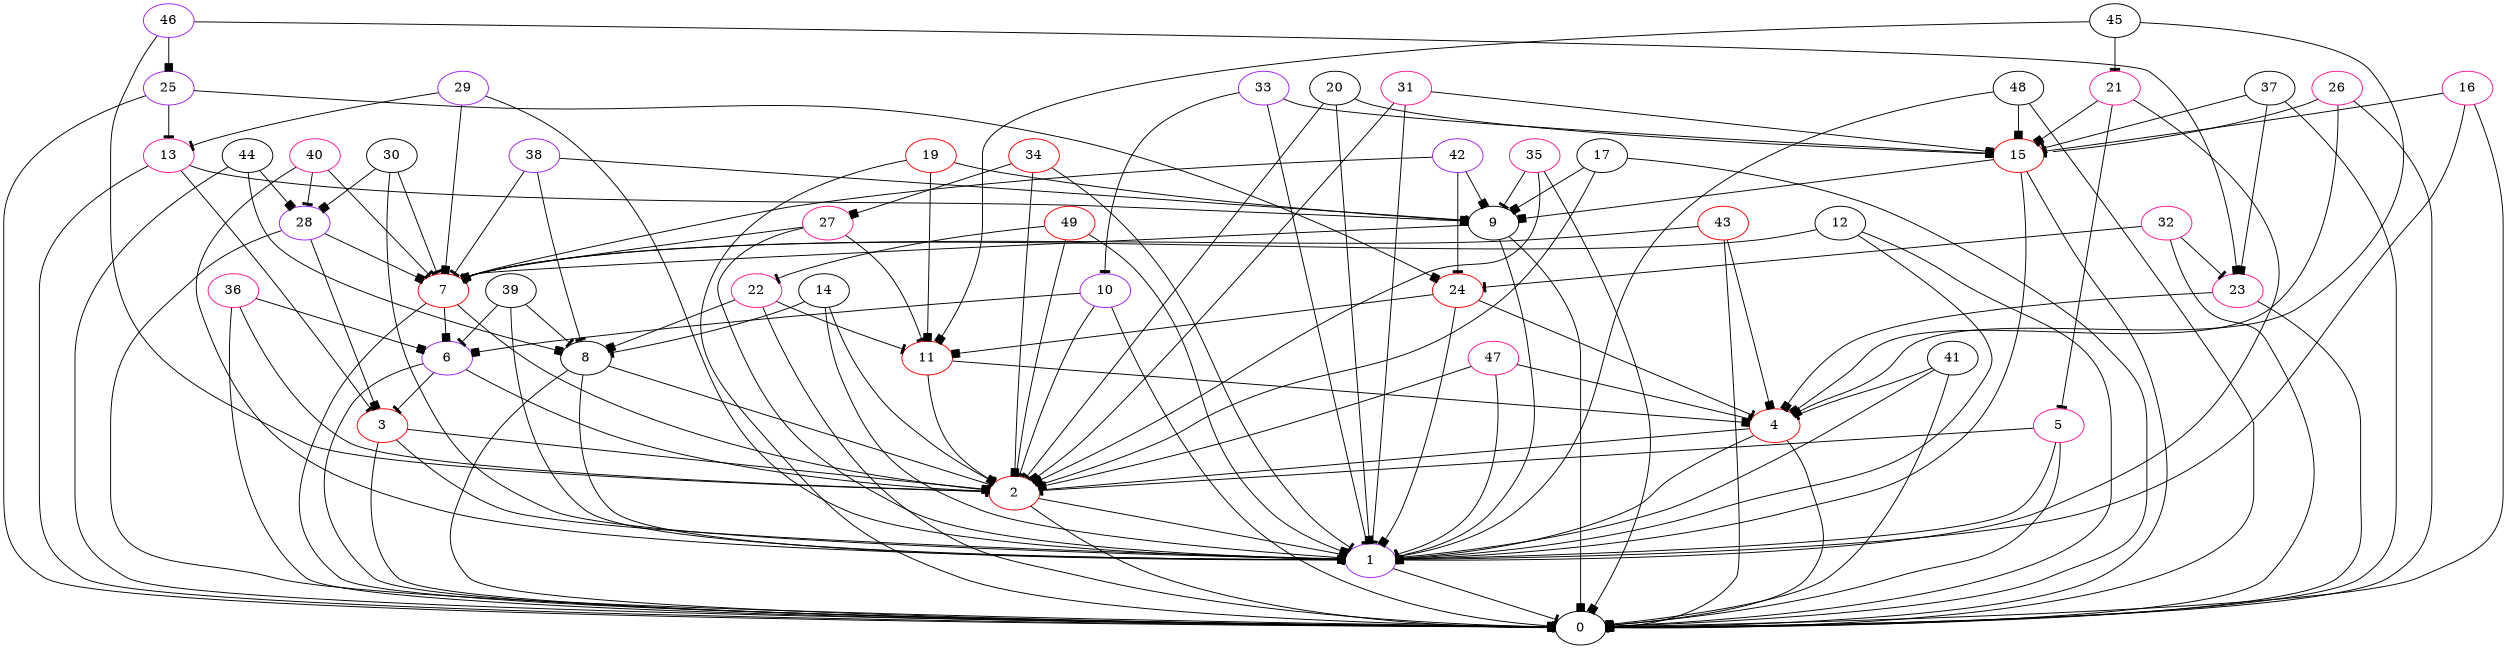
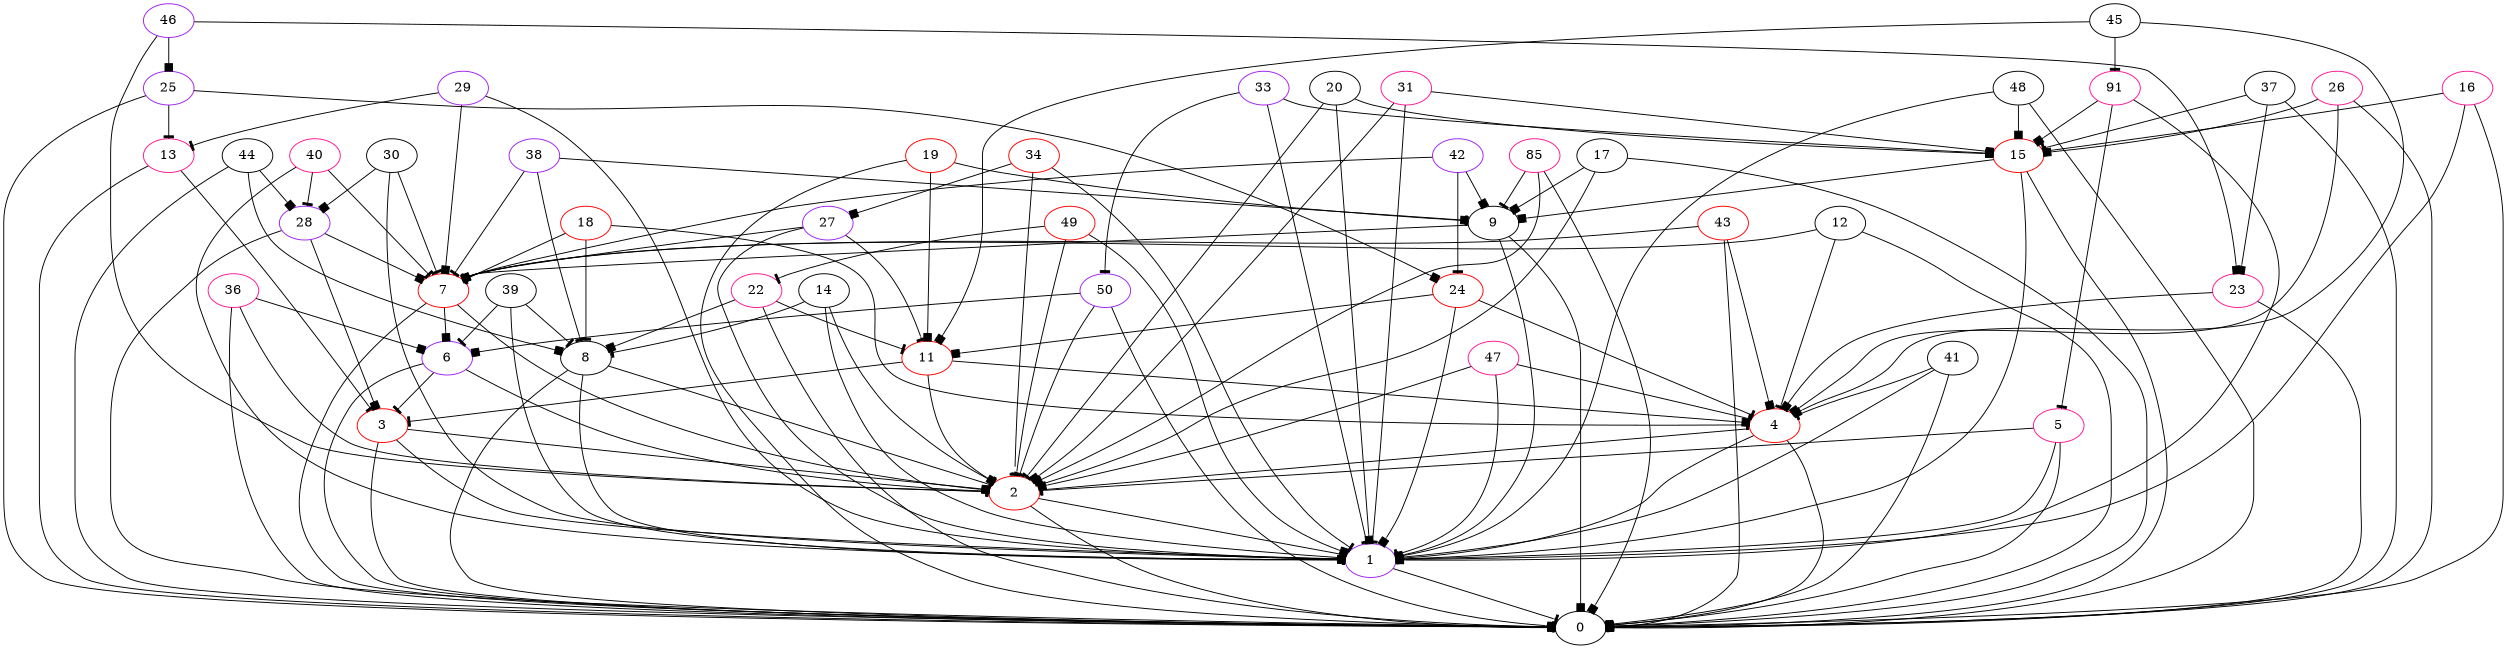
node "21": label "21" -> "91"
edge "26" -> "15": arrowhead tee -> box
node "35": label "35" -> "85"
edge "13" -> "9": removed
node "18": added
node "27": color deeppink -> purple
node "32": removed
node "10": label "10" -> "50"
edge "34" -> "2": arrowhead box -> tee
edge "11" -> "3": added
edge "9" -> "1": arrowhead tee -> box
edge "12" -> "1": now "12" -> "4"
